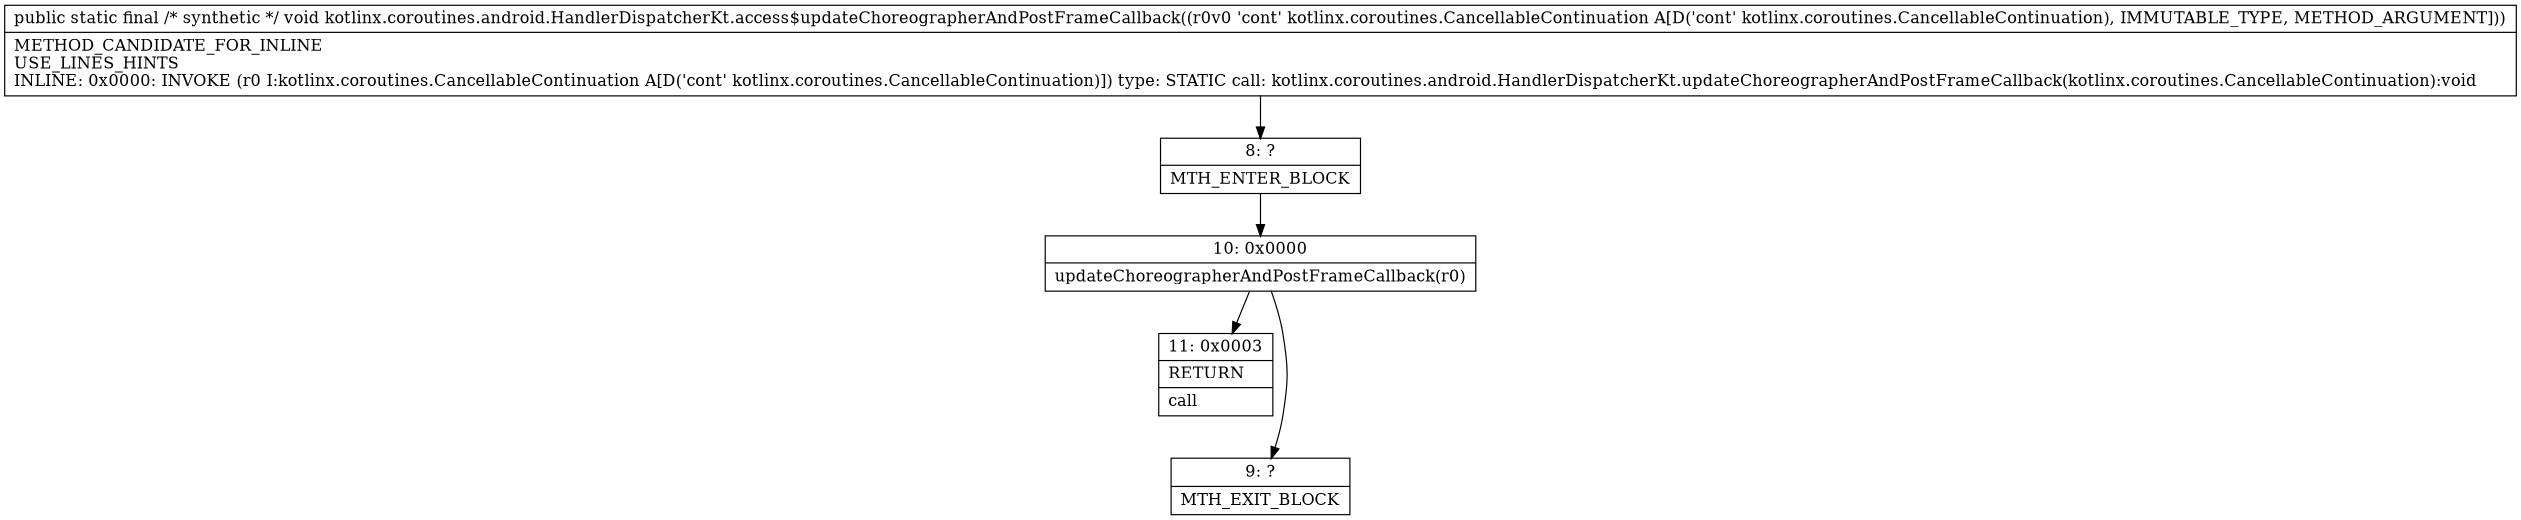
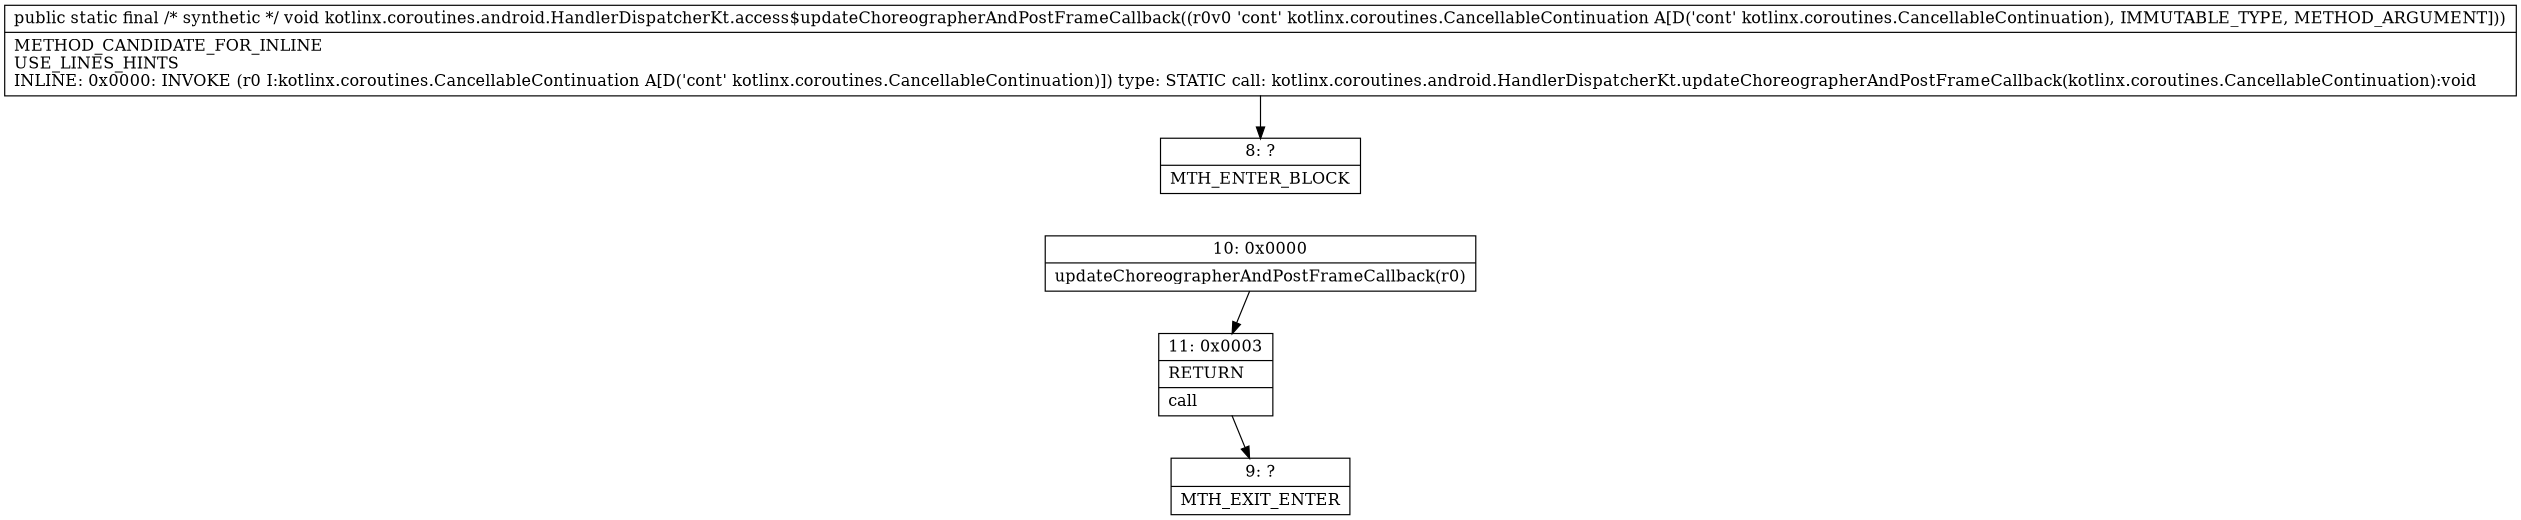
edge "8: ?" -> "10: 0x0000": removed
edge "10: 0x0000" -> "9: ?": now "11: 0x0003" -> "9: ?"
node "9: ?": text "MTH_EXIT_BLOCK" -> "MTH_EXIT_ENTER"
